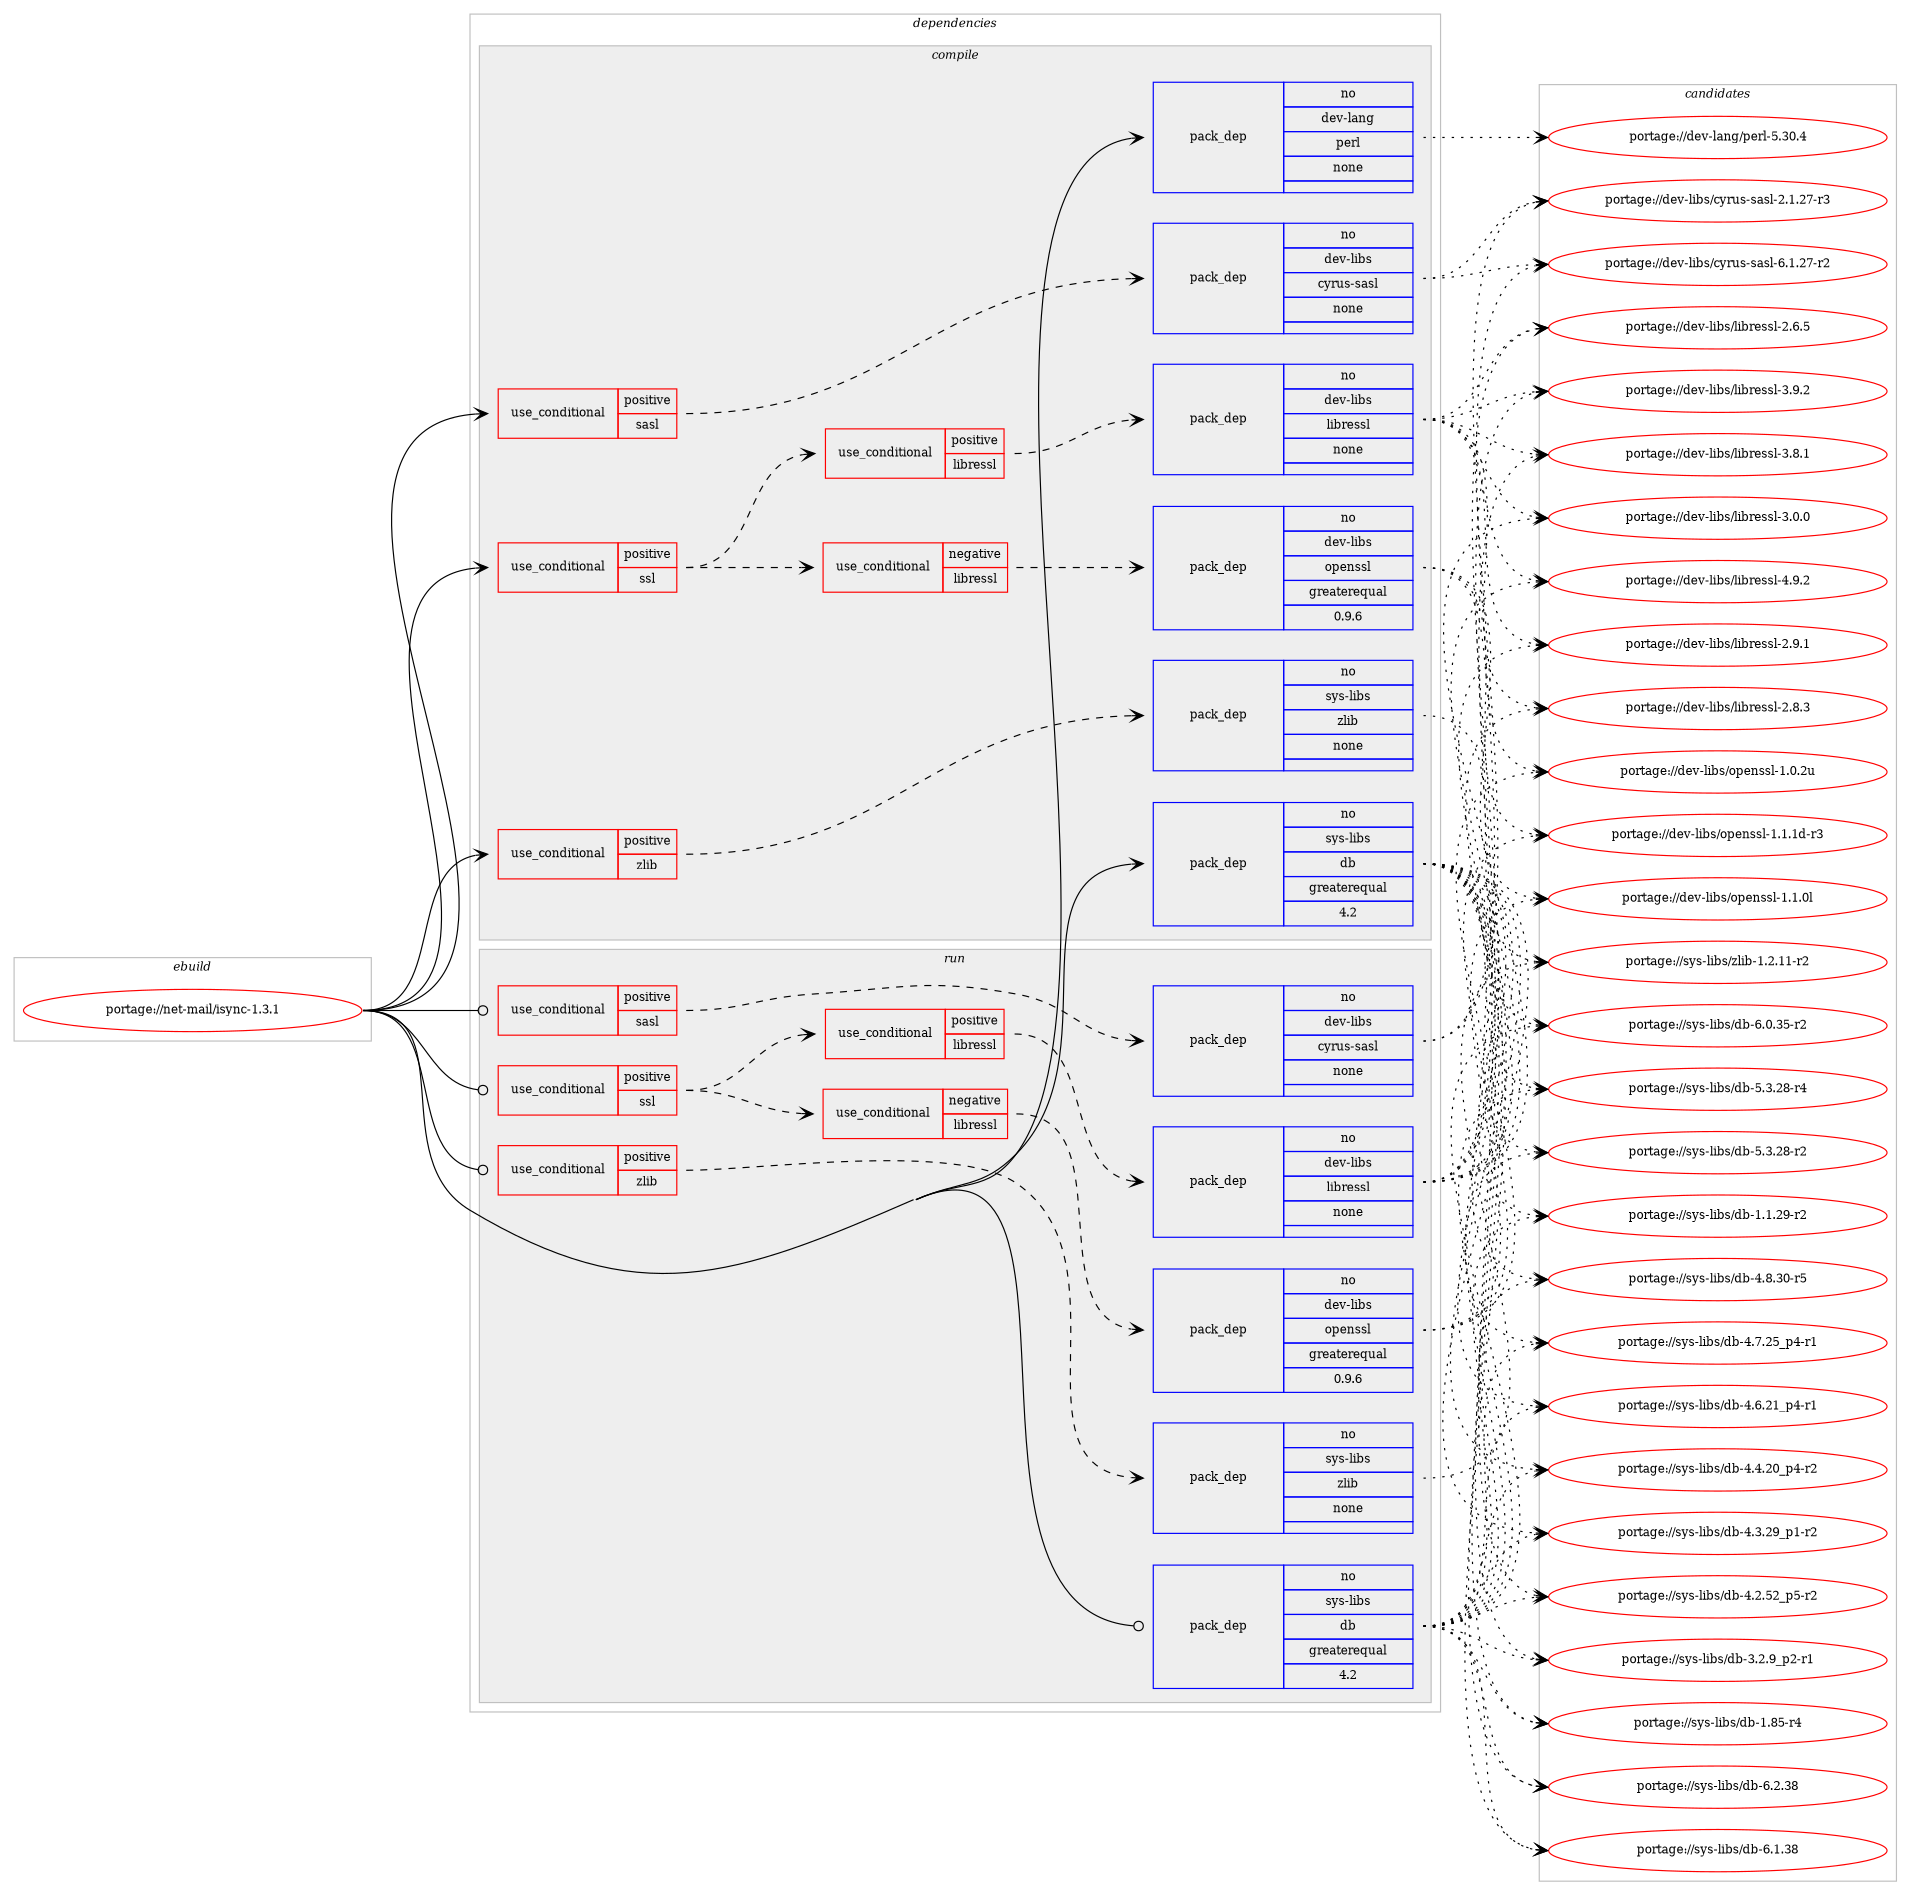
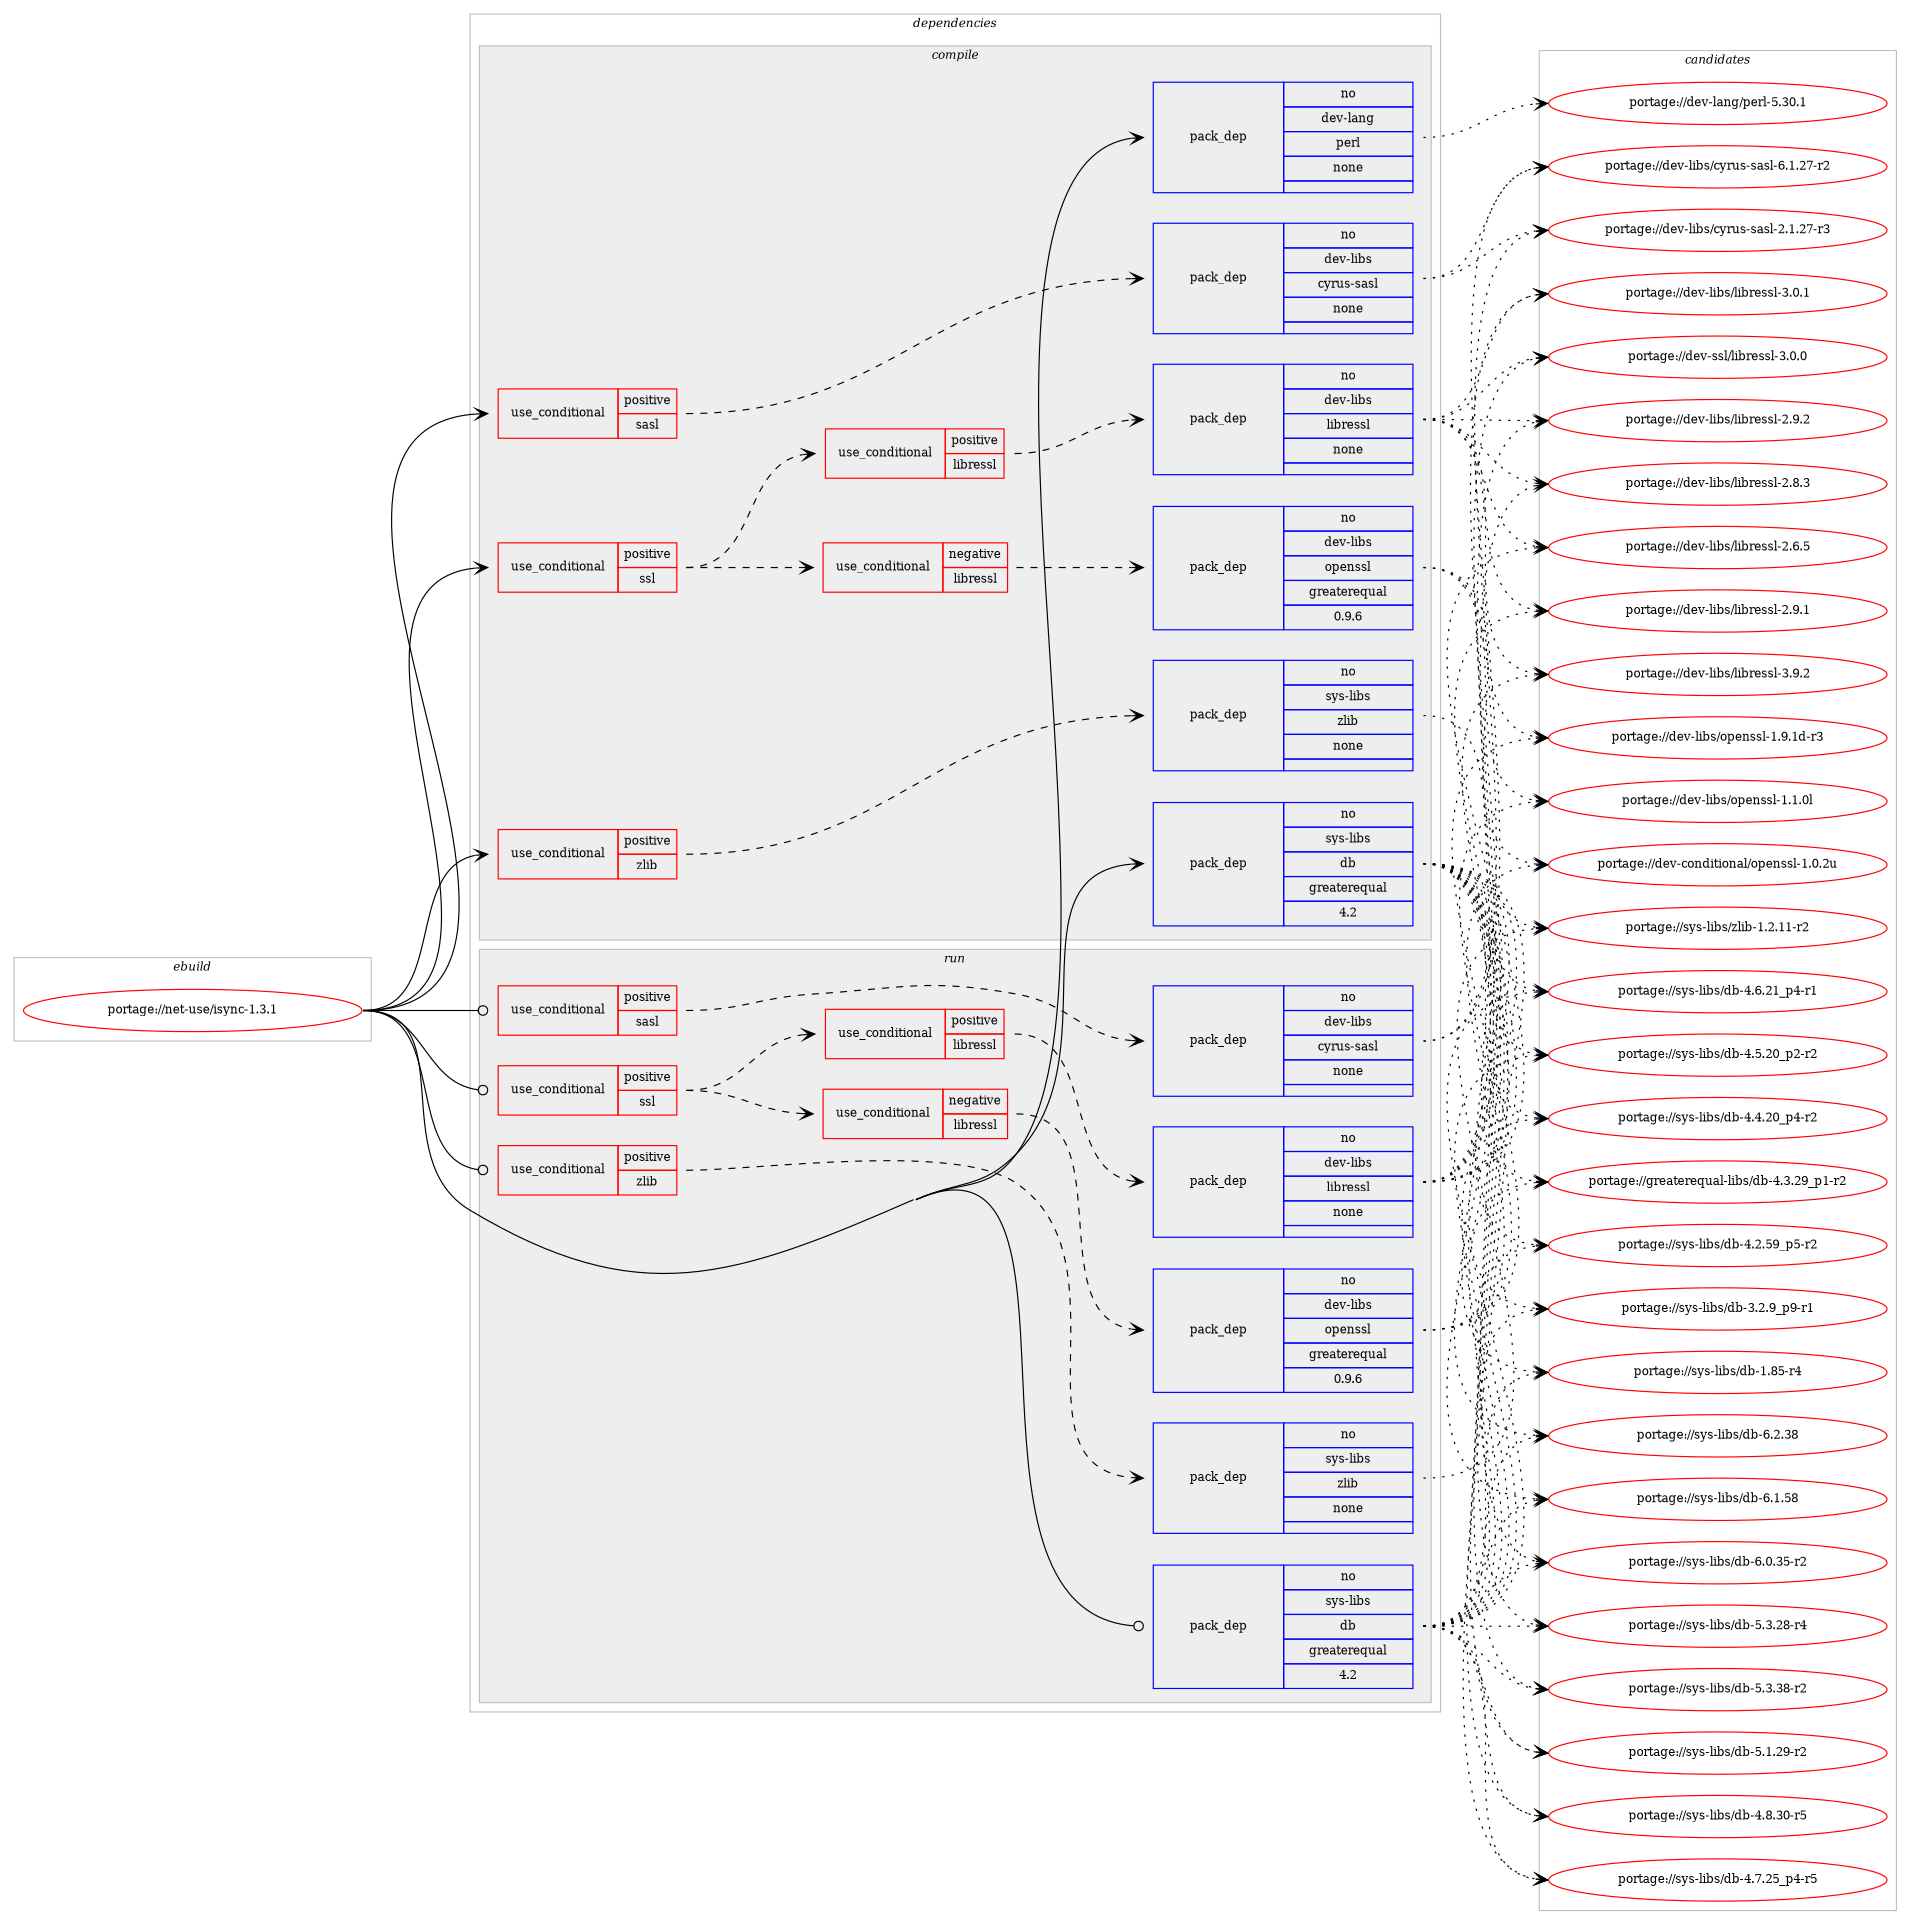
node "portage://dev-lang/perl-5.30.4": label "portage://dev-lang/perl-5.30.4" -> "portage://dev-lang/perl-5.30.1"
node "portage://dev-libs/libressl-3.8.1": label "portage://dev-libs/libressl-3.8.1" -> "portage://dev-libs/libressl-3.0.1"
node "portage://dev-libs/libressl-3.0.0": label "portage://dev-libs/libressl-3.0.0" -> "portage://dev-ssl/libressl-3.0.0"
node "portage://dev-libs/libressl-4.9.2": label "portage://dev-libs/libressl-4.9.2" -> "portage://dev-libs/libressl-2.9.2"
node "portage://dev-libs/openssl-1.0.2u": label "portage://dev-libs/openssl-1.0.2u" -> "portage://dev-conditional/openssl-1.0.2u"
node "portage://dev-libs/openssl-1.1.1d-r3": label "portage://dev-libs/openssl-1.1.1d-r3" -> "portage://dev-libs/openssl-1.9.1d-r3"
node "portage://net-mail/isync-1.3.1": label "portage://net-mail/isync-1.3.1" -> "portage://net-use/isync-1.3.1"
node "portage://sys-libs/db-4.5.20_p2-r2": added
node "portage://sys-libs/db-5.3.28-r2": label "portage://sys-libs/db-5.3.28-r2" -> "portage://sys-libs/db-5.3.38-r2"
node "portage://sys-libs/db-1.1.29-r2": label "portage://sys-libs/db-1.1.29-r2" -> "portage://sys-libs/db-5.1.29-r2"
node "portage://sys-libs/db-4.7.25_p4-r1": label "portage://sys-libs/db-4.7.25_p4-r1" -> "portage://sys-libs/db-4.7.25_p4-r5"
node "portage://sys-libs/db-4.3.29_p1-r2": label "portage://sys-libs/db-4.3.29_p1-r2" -> "portage://greaterequal-libs/db-4.3.29_p1-r2"
node "portage://sys-libs/db-4.2.52_p5-r2": label "portage://sys-libs/db-4.2.52_p5-r2" -> "portage://sys-libs/db-4.2.59_p5-r2"
node "portage://sys-libs/db-3.2.9_p2-r1": label "portage://sys-libs/db-3.2.9_p2-r1" -> "portage://sys-libs/db-3.2.9_p9-r1"
node "portage://sys-libs/db-6.1.38": label "portage://sys-libs/db-6.1.38" -> "portage://sys-libs/db-6.1.58"
